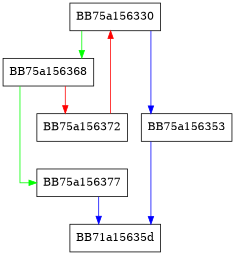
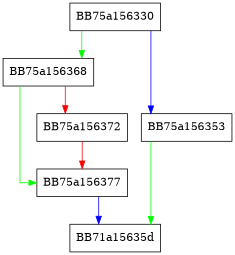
edge "BB75a156372" -> "BB75a156330": now "BB75a156372" -> "BB75a156377"
edge "BB75a156353" -> "BB71a15635d": color blue -> green
